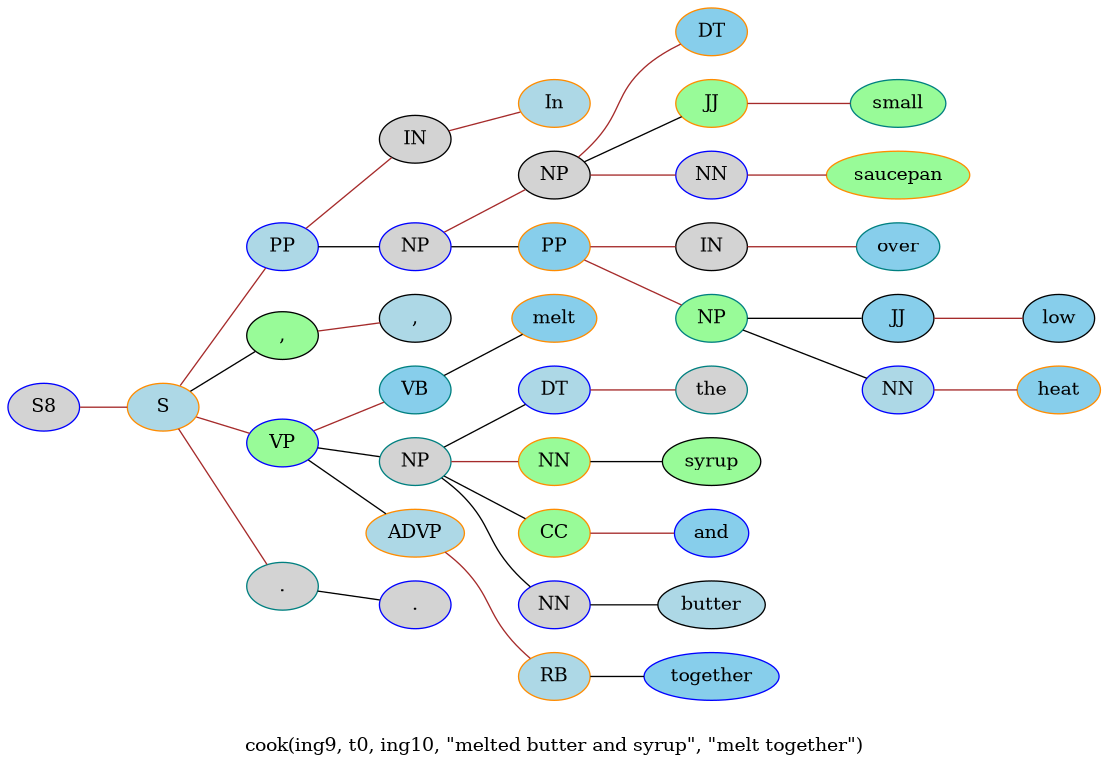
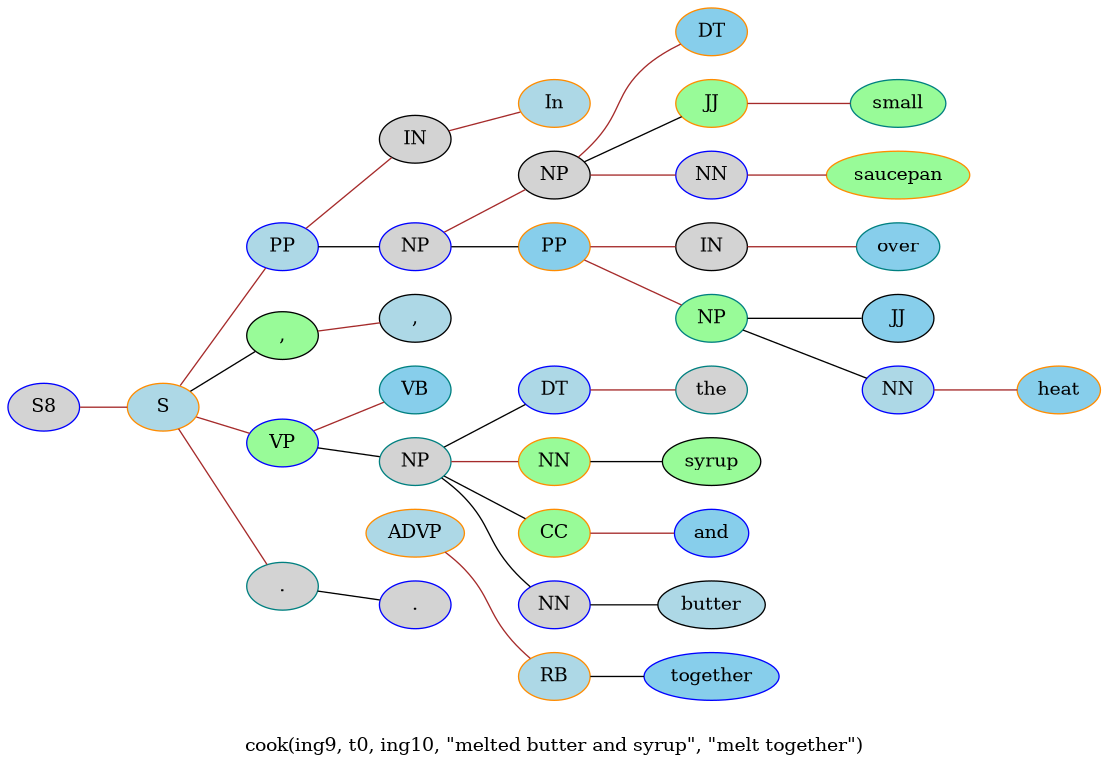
node "melt": removed
node "low": removed
edge "VP" -- "ADVP": removed
